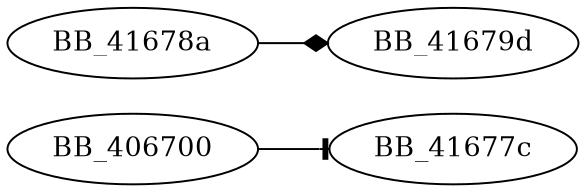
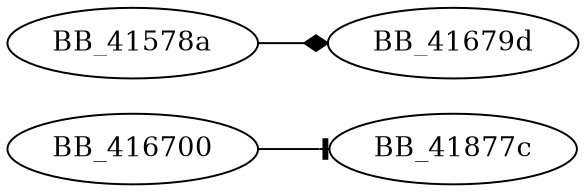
node "BB_41678a": label "BB_41678a" -> "BB_41578a"
node "BB_406700": label "BB_406700" -> "BB_416700"
node "BB_41677c": label "BB_41677c" -> "BB_41877c"
